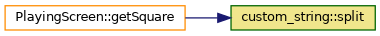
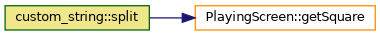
edge "PlayingScreen::getSquare" -> "custom_string::split": reversed
